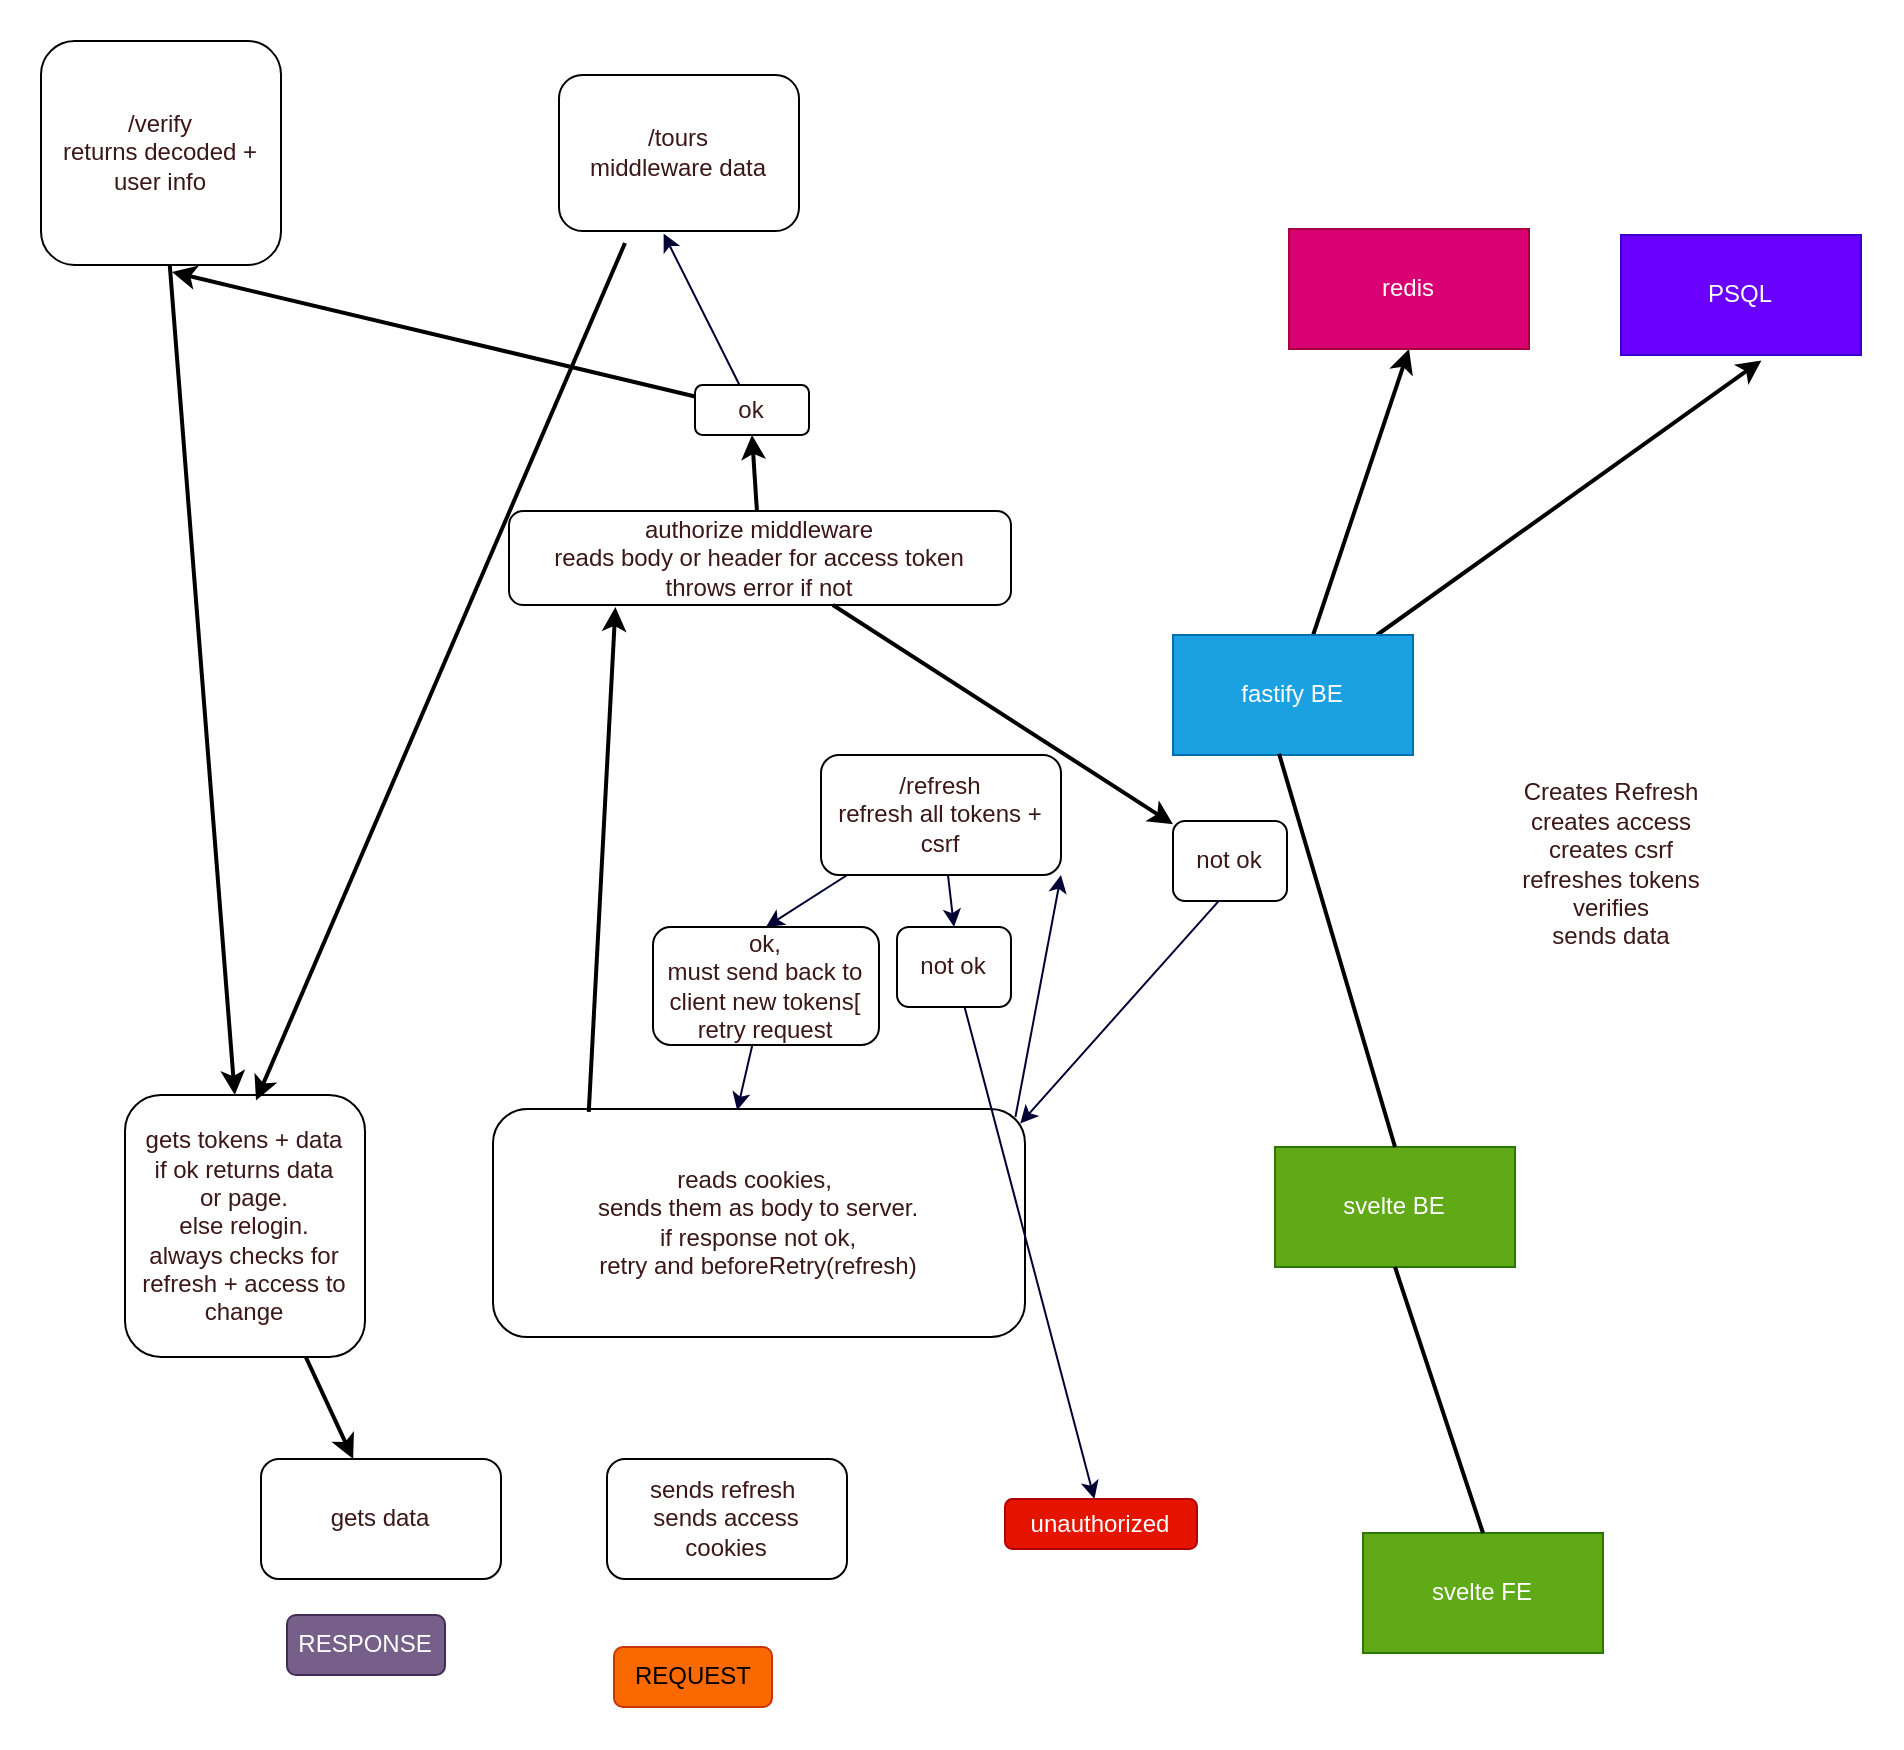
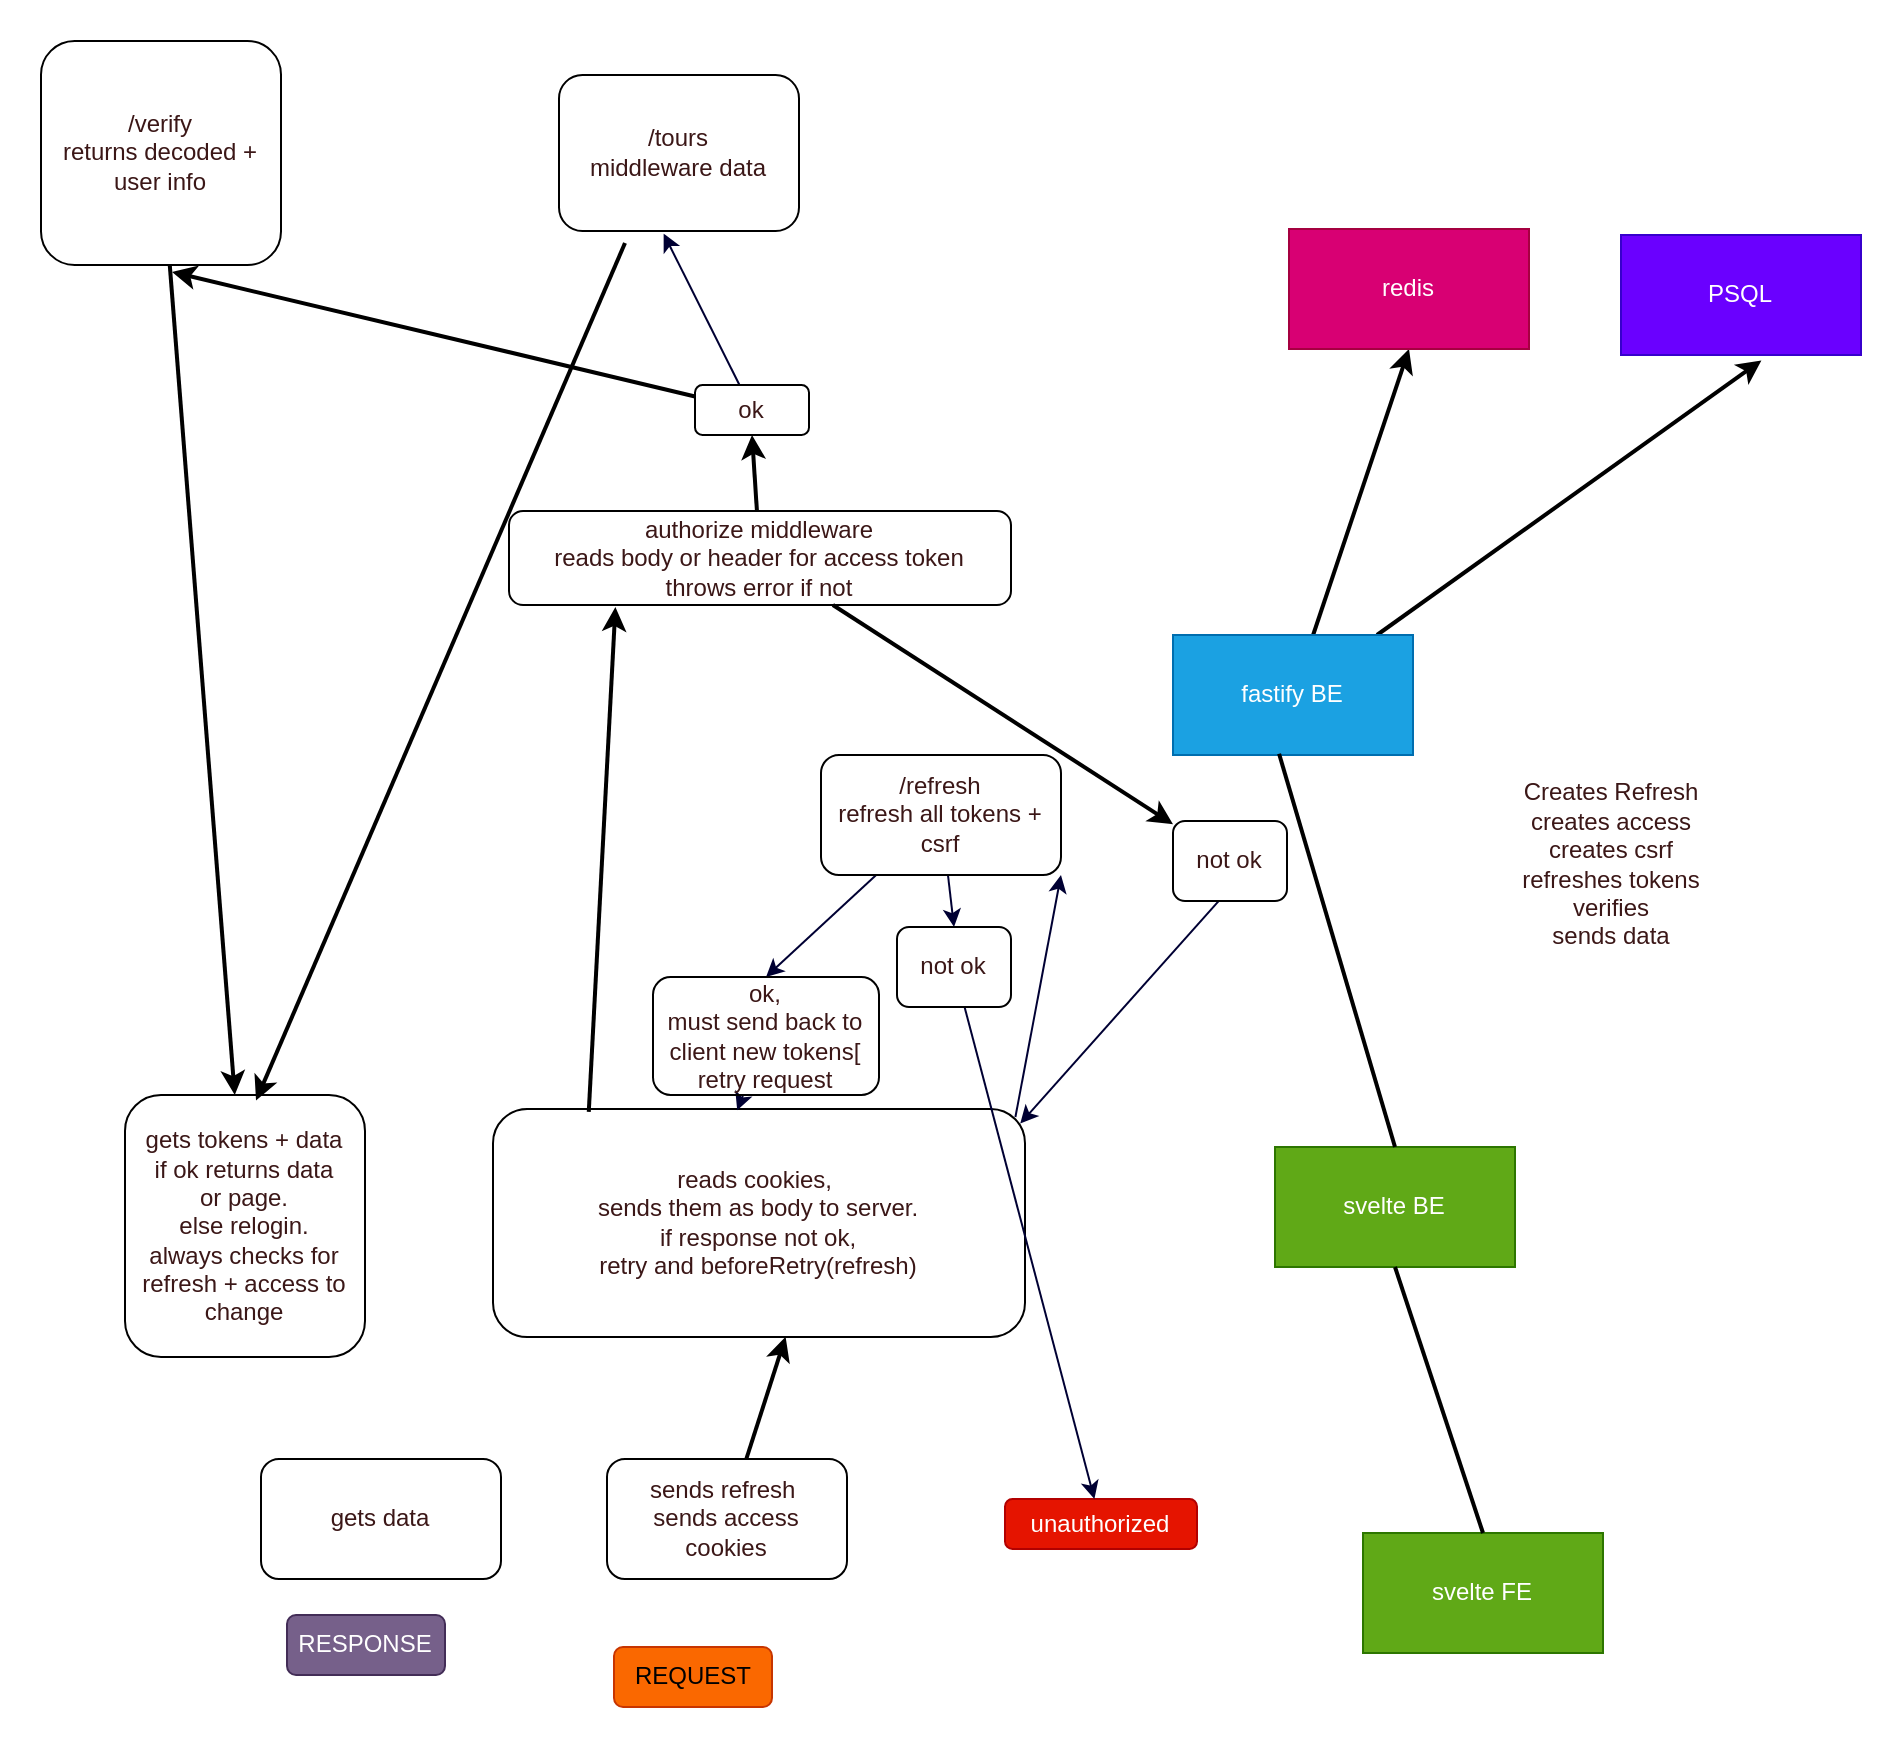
node "ok, must send back to client new tokens[ retry request": moved (766, 986) -> (766, 1036)
edge "gets tokens + data if ok returns data or page. else relogin. always checks for refresh + access to change" -> "gets data": removed
edge "sends refresh sends access cookies" -> "reads cookies, sends them as body to server. if response not ok, retry and beforeRetry(refresh)": added
